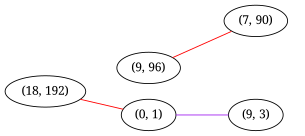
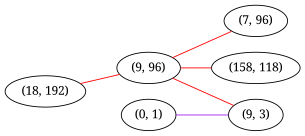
node "(7, 90)": label "(7, 90)" -> "(7, 96)"
node "(158, 118)": added
edge "(9, 96)" -- "(9, 3)": added
edge "(18, 192)" -- "(0, 1)": now "(18, 192)" -- "(9, 96)"
